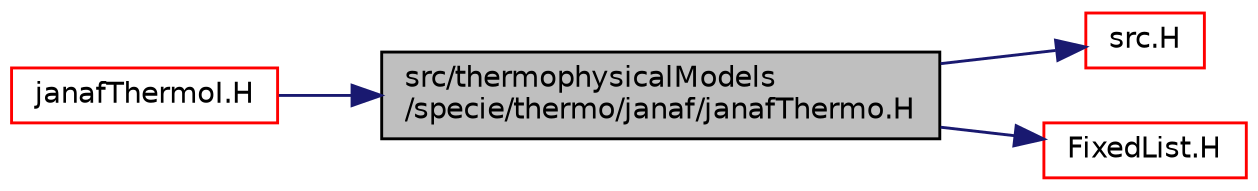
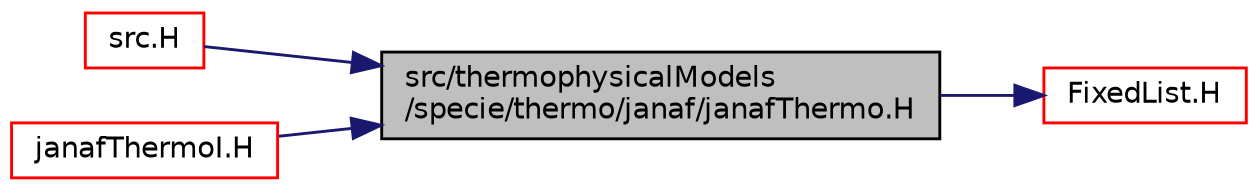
edge "src/thermophysicalModels /specie/thermo/janaf/janafThermo.H" -> "src.H": reversed
